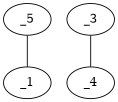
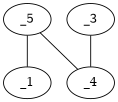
edge "_5" -- "_4": added
